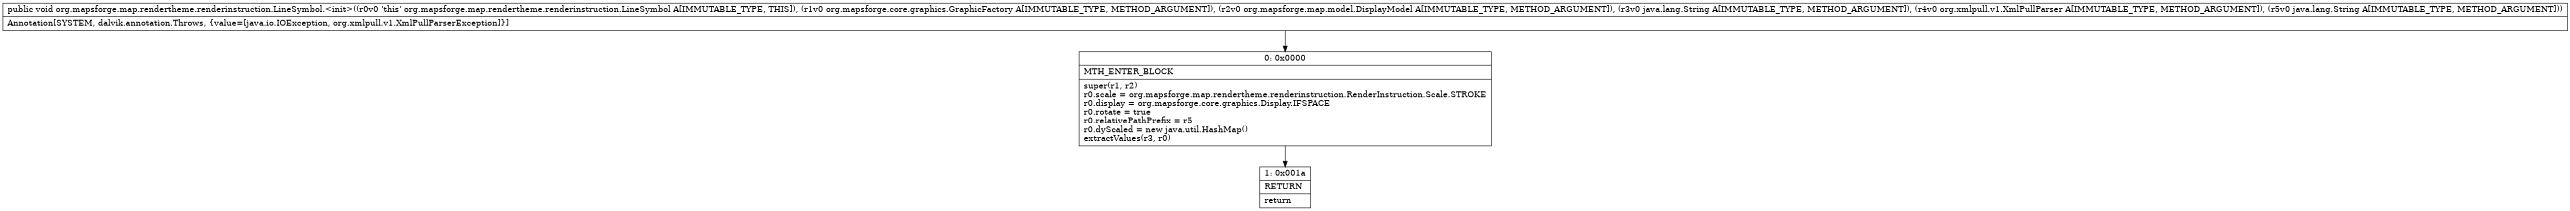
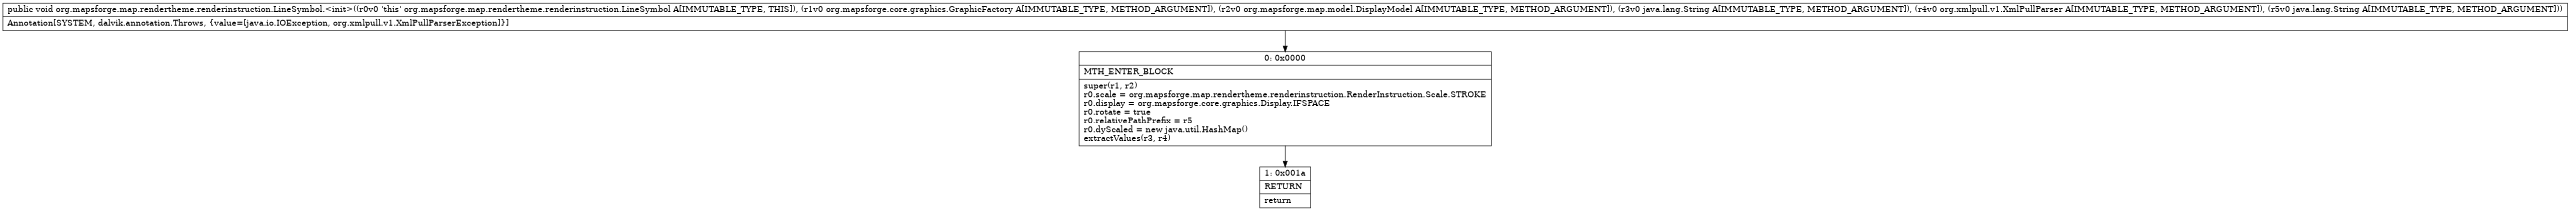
node "0: 0x0000": text "extractValues(r3, r0)" -> "extractValues(r3, r4)"
